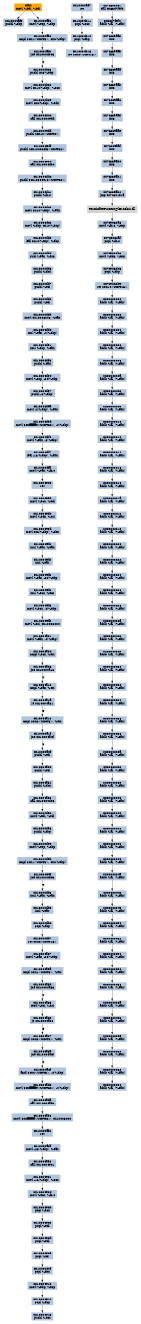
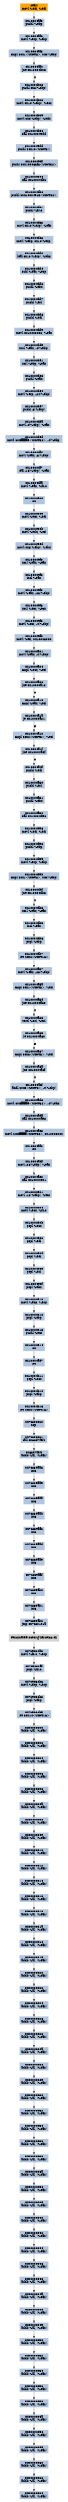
edge "start movl %edi, %edi" -> "0x10004af6 movl %esp, %ebp": now "0x10004af5 pushl %ebp" -> "0x10004af6 movl %esp, %ebp"
node "0x10004e14 ret": added
node "0x7c8000c0 nop": added
